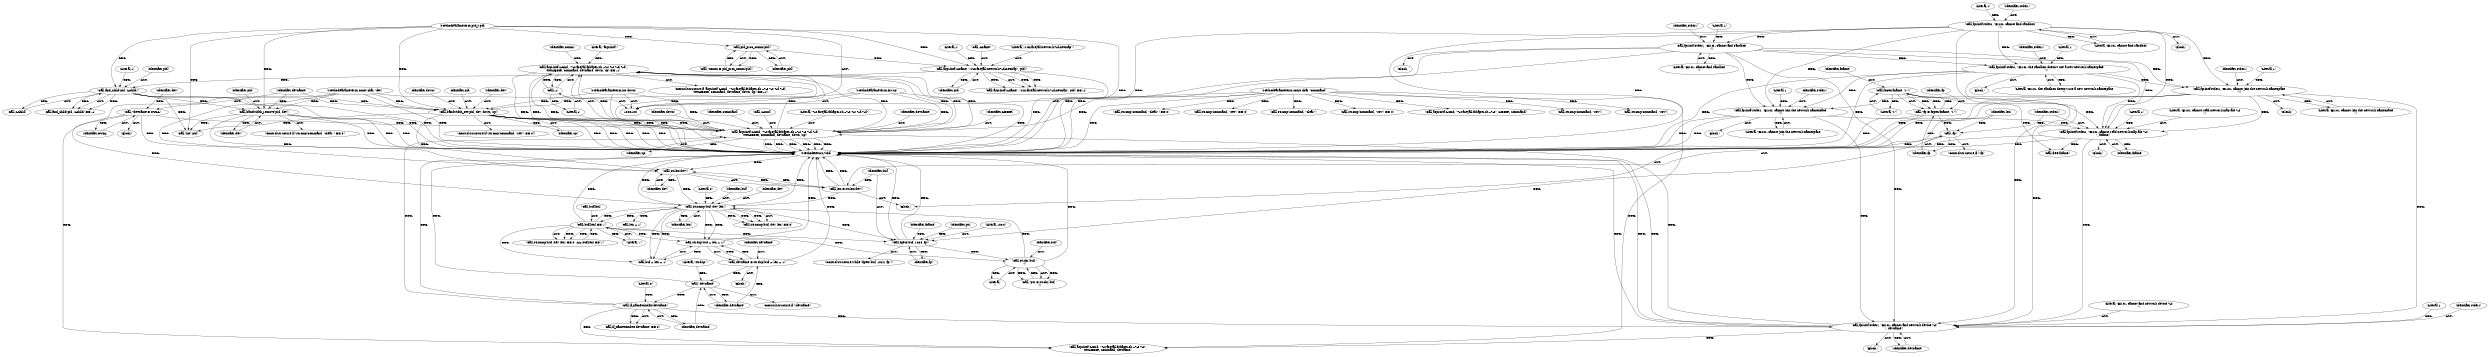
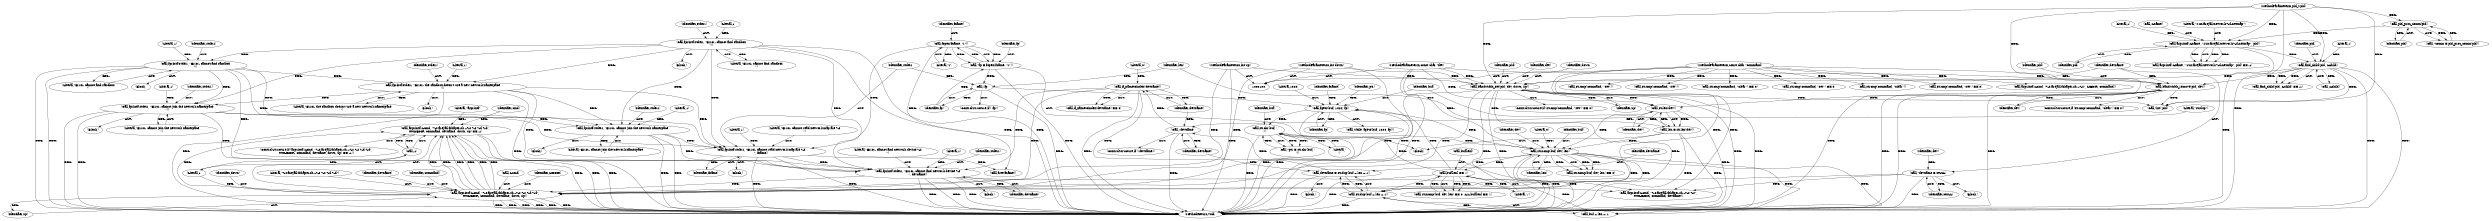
edge "(MethodParameterIn,pid_t pid)" -> "1000100": removed, label "AST:"
node "(Identifier,comm)": label "(Identifier,comm)" -> "(Identifier,cmd)"
edge "(MethodReturn,void)" -> "(Call,strlen(dev))": reversed
node "(Call,len + 1)": removed
node "(ControlStructure,while (fgets(buf, 1024, fp)))": label "(ControlStructure,while (fgets(buf, 1024, fp)))" -> "(Call,while (fgets(buf, 1024, fp)))"
edge "(Literal,' ')" -> "(Call,strchr(buf, ' '))": label "AST: " -> "DDG: "
